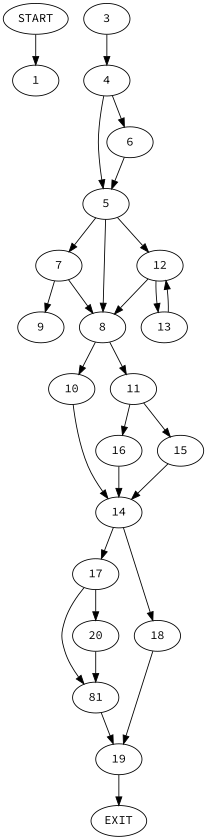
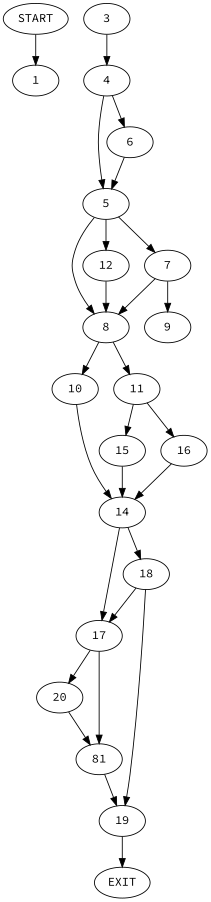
node "13": removed
edge "18" -> "17": added
